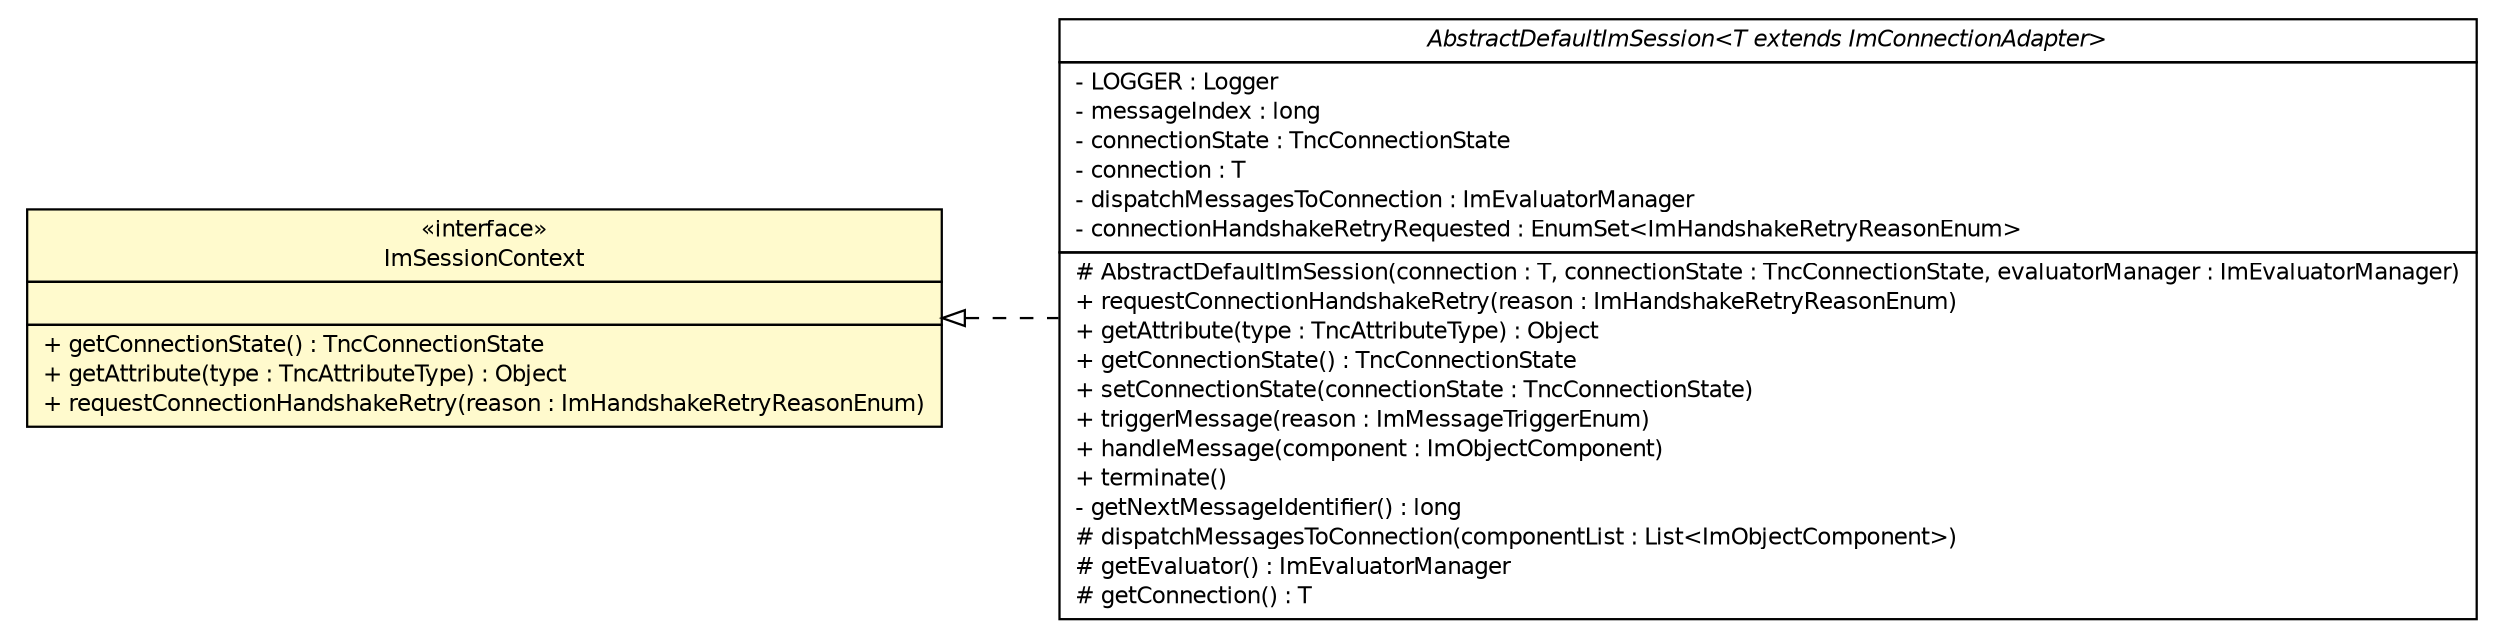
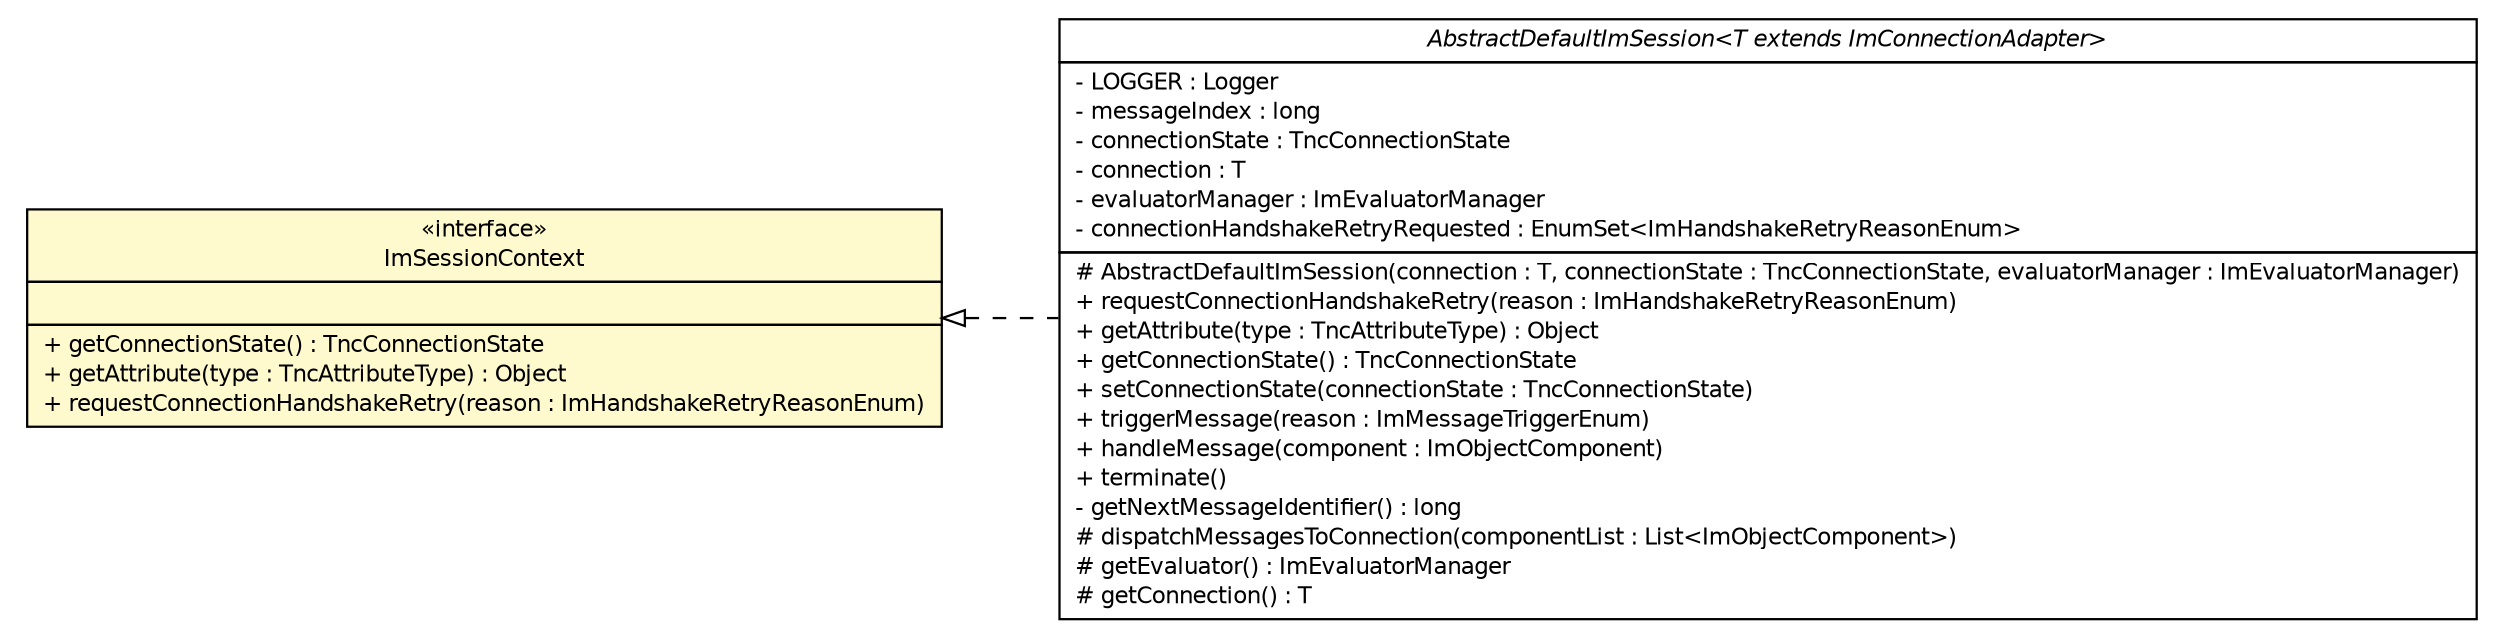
node "AbstractDefaultImSession<T extends ImConnectionAdapter>": text "- dispatchMessagesToConnection : ImEvaluatorManager" -> "- evaluatorManager : ImEvaluatorManager"
